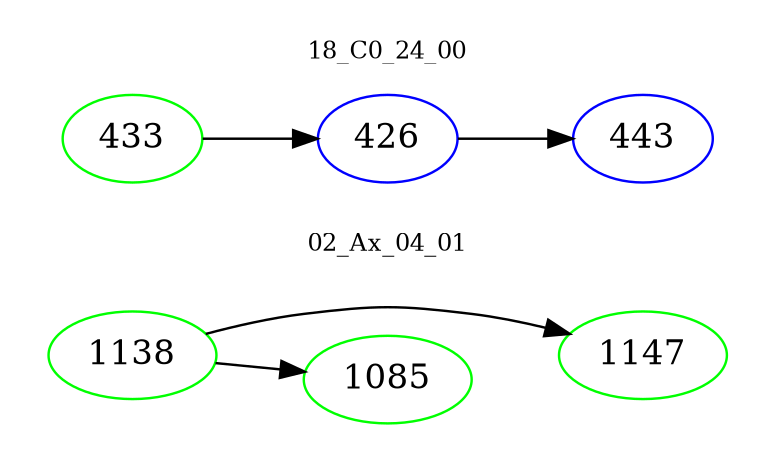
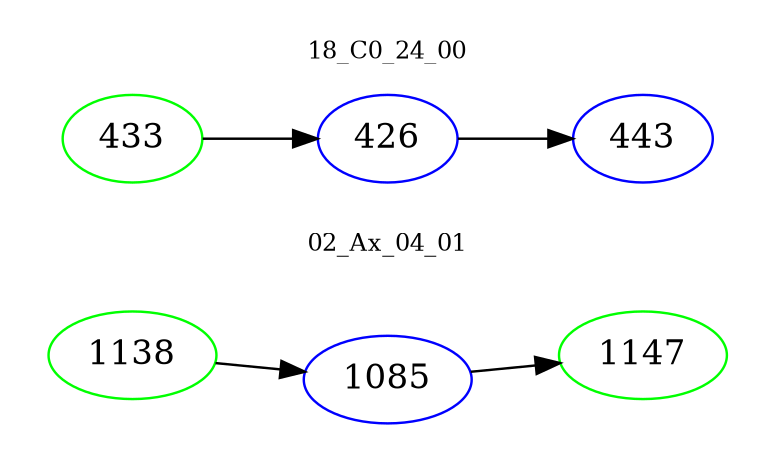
edge "1138" -> "1147": now "1085" -> "1147"
node "1085": color green -> blue
